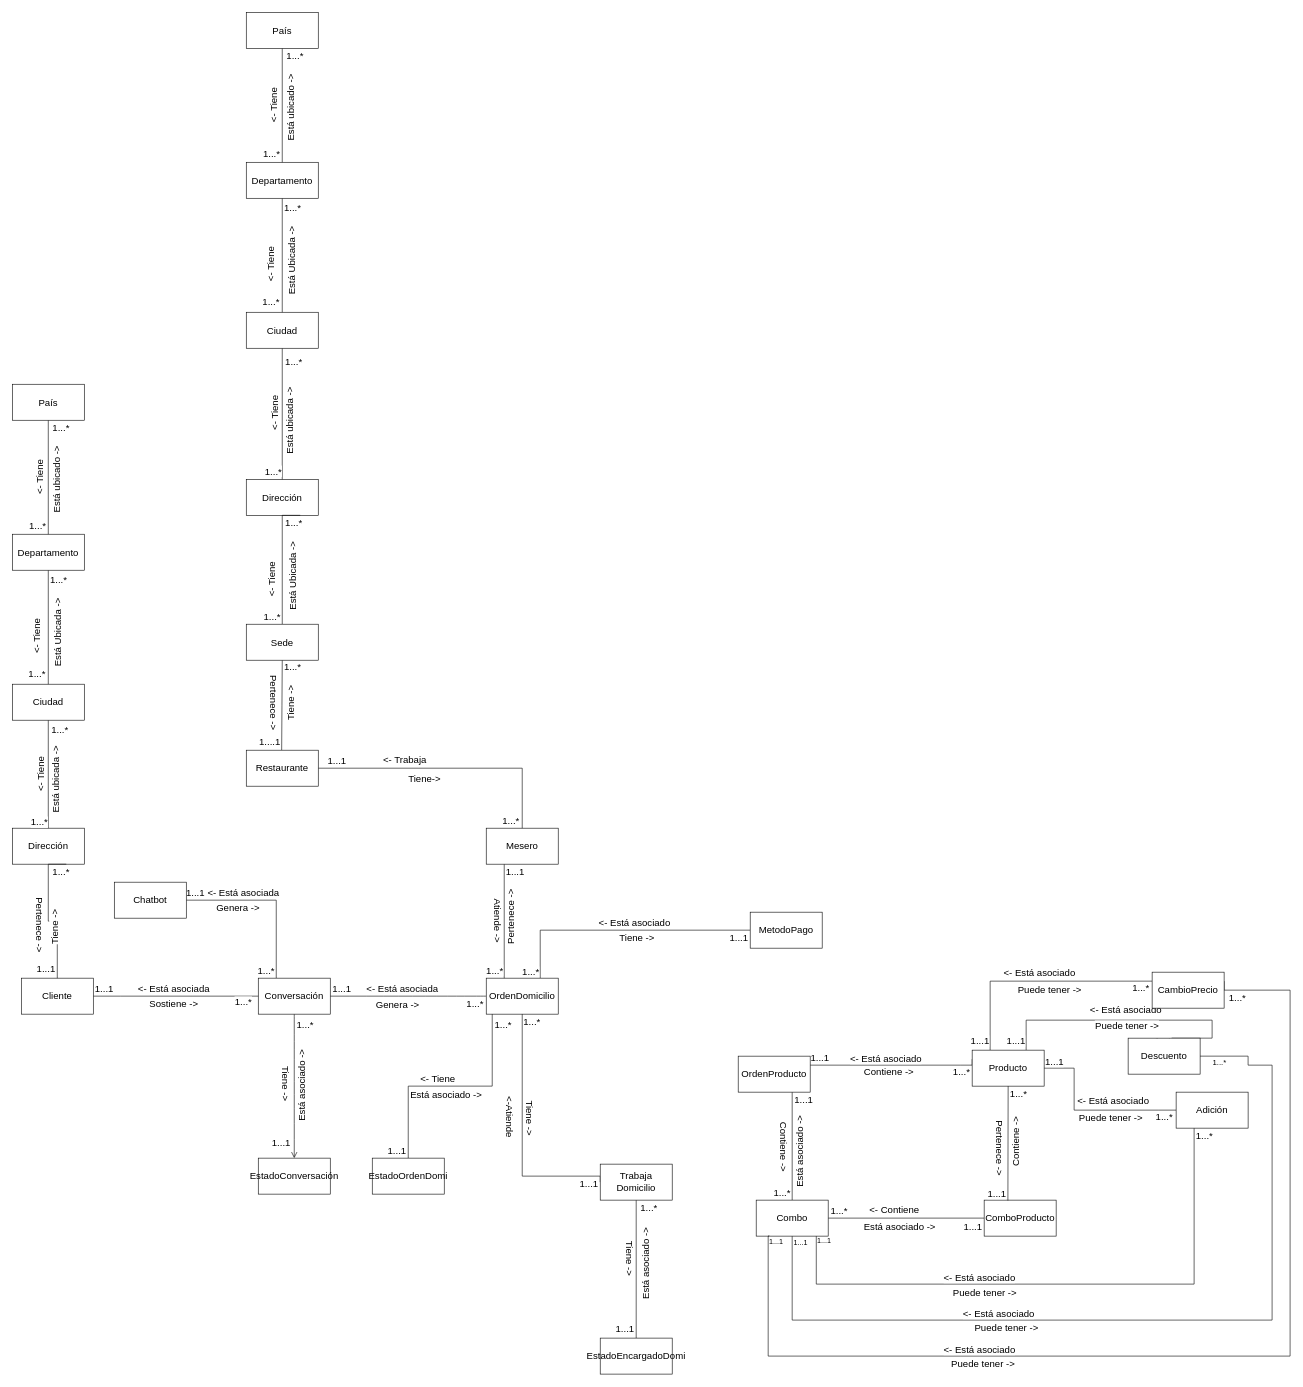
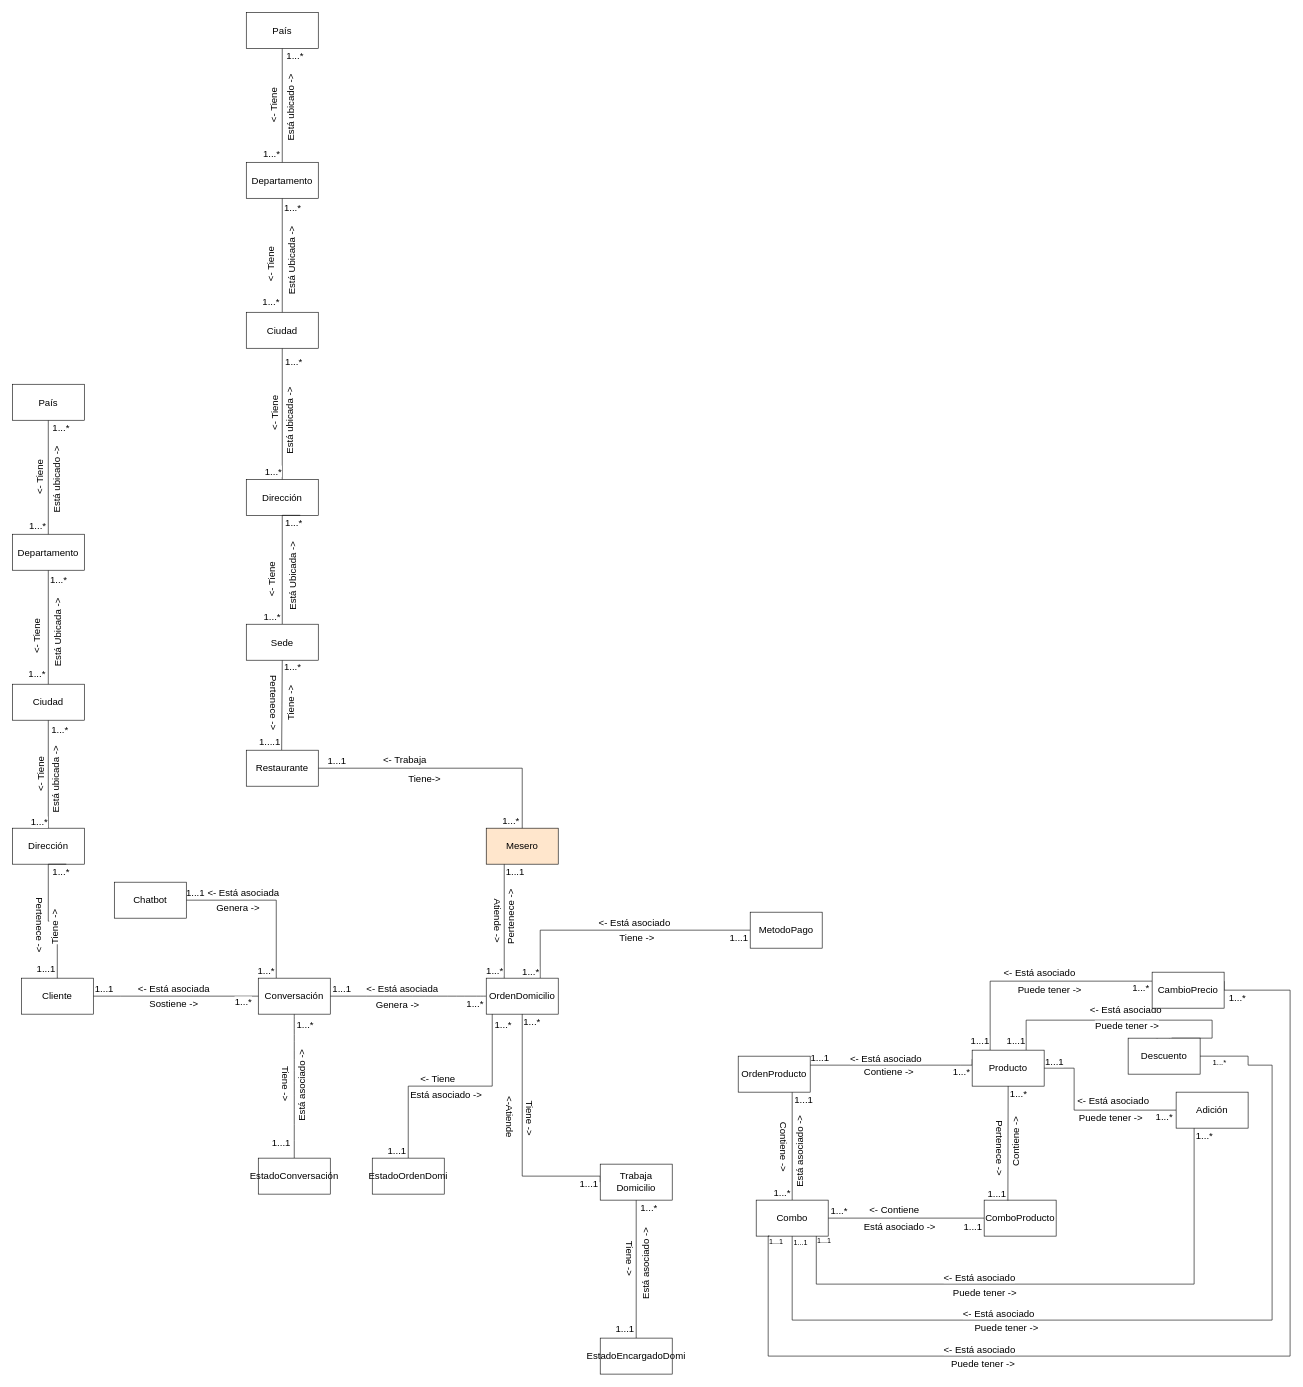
node "Mesero": fillcolor #ffffff -> #ffe6cc
edge "Conversación" -> "EstadoConversación": arrowhead open -> none
